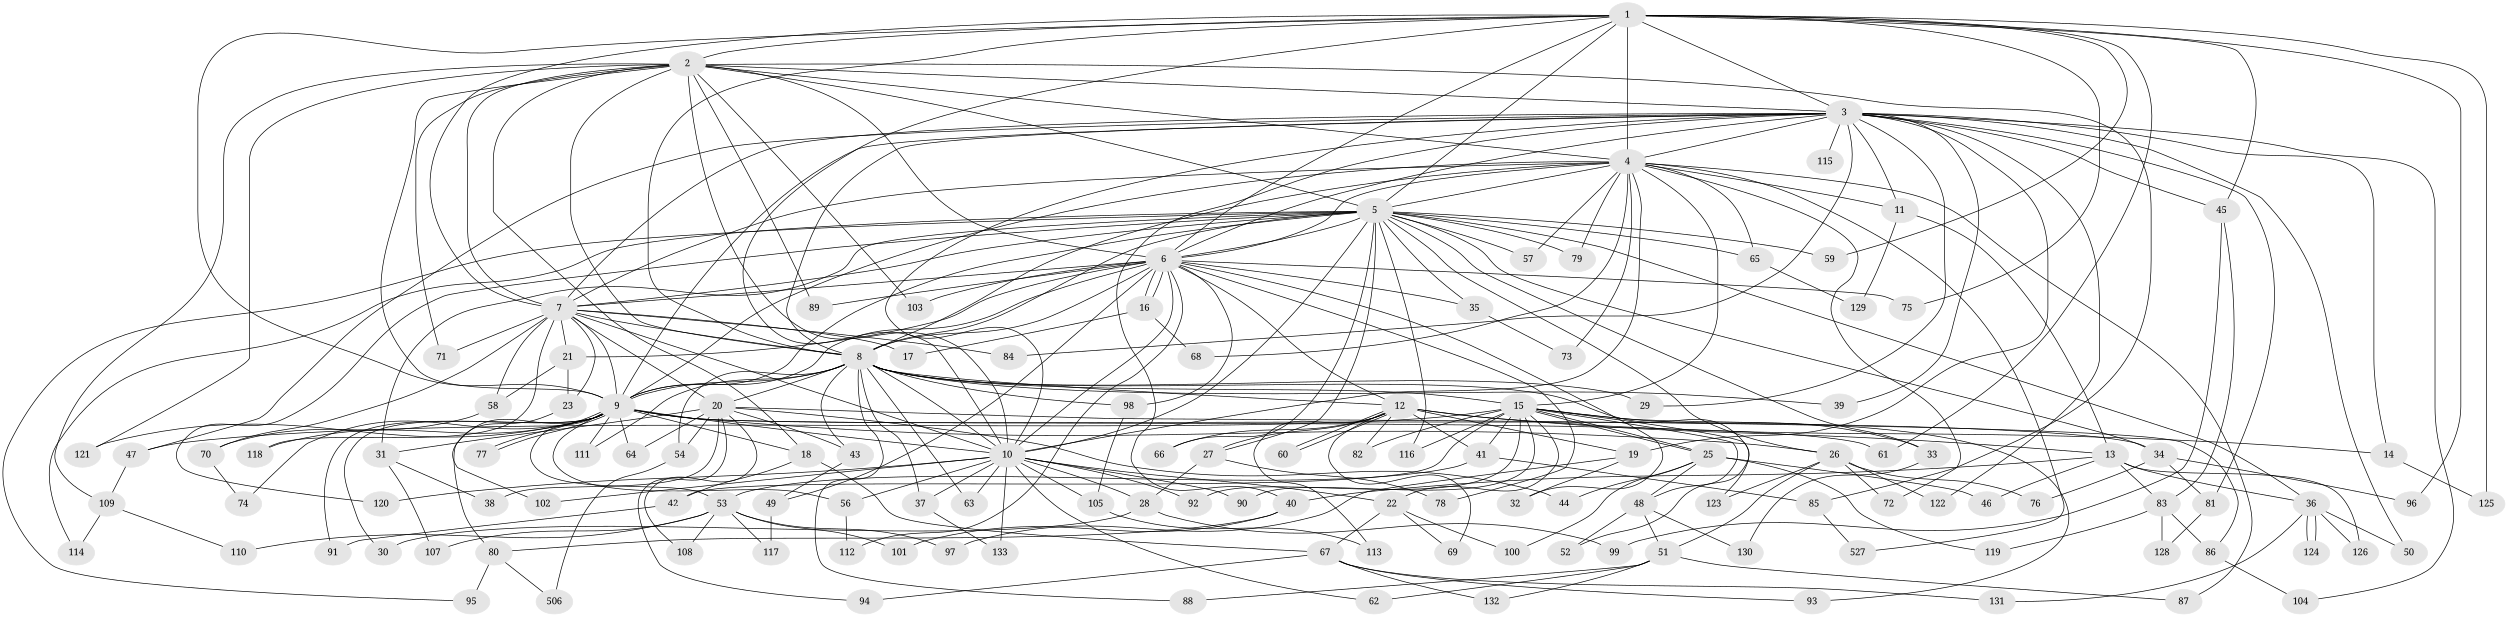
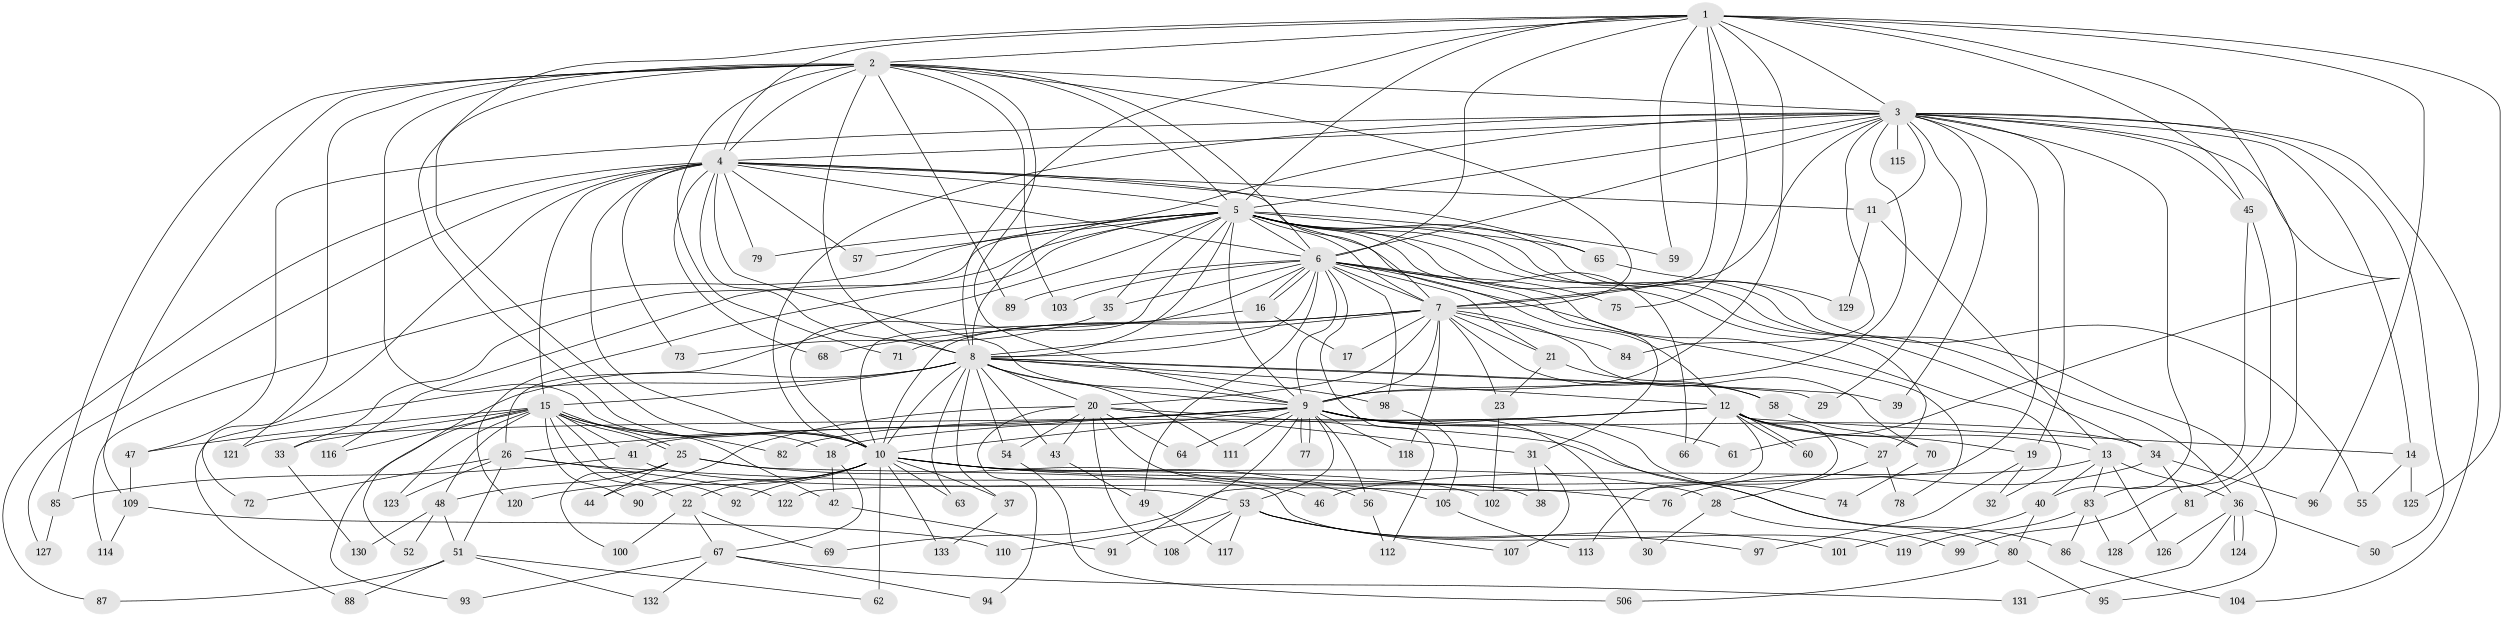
edge "3" -- "5": added
node "55": added
node "527": label "527" -> "127"
